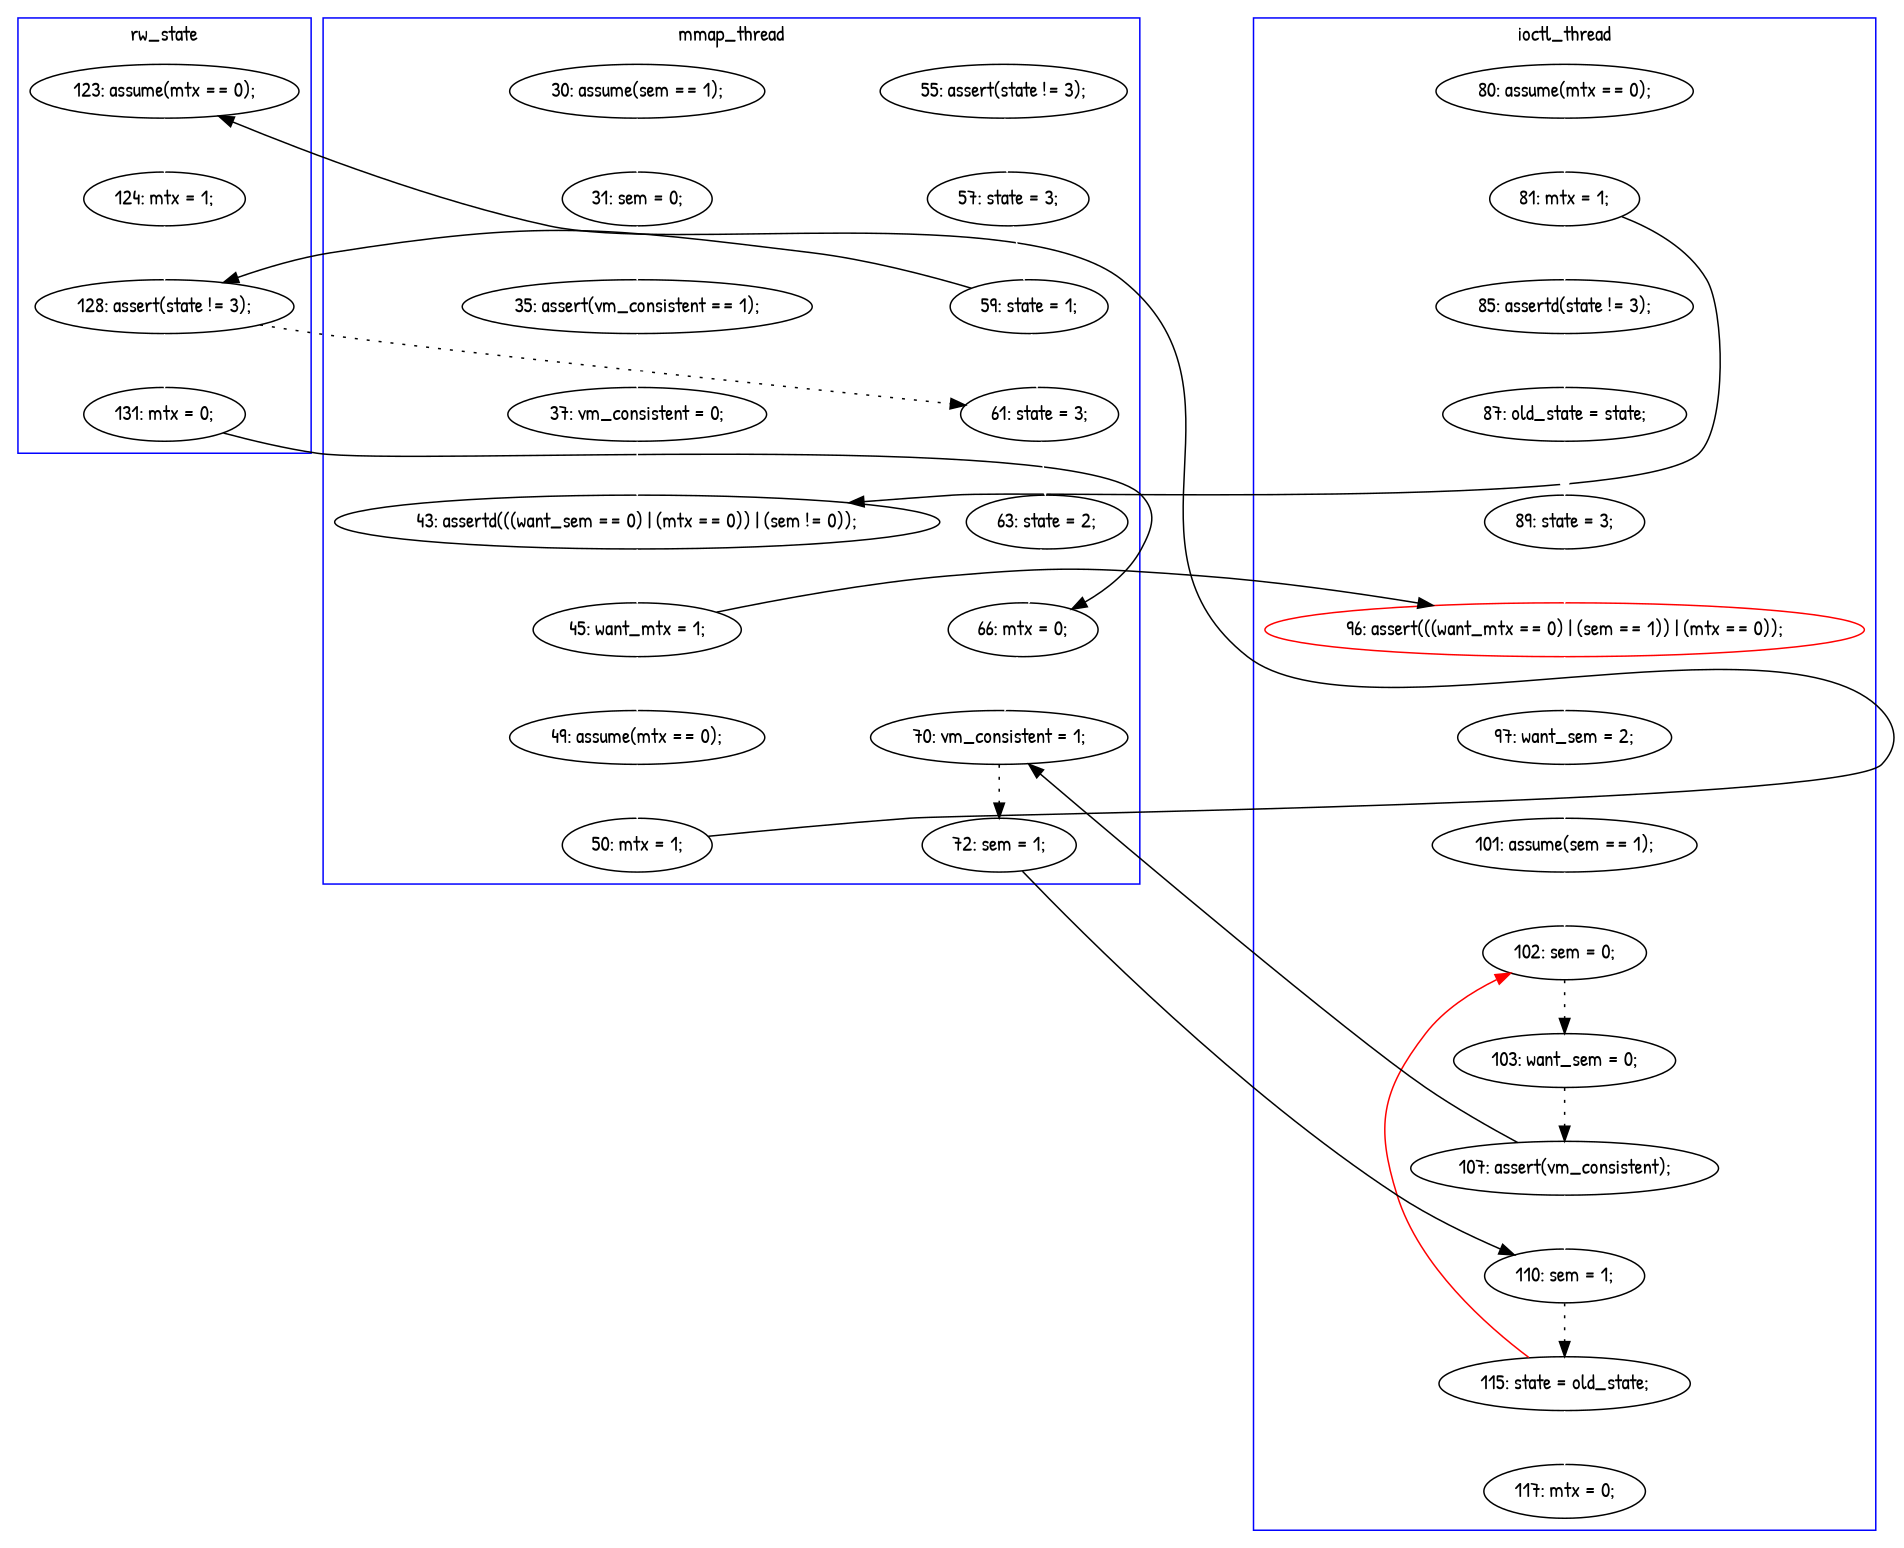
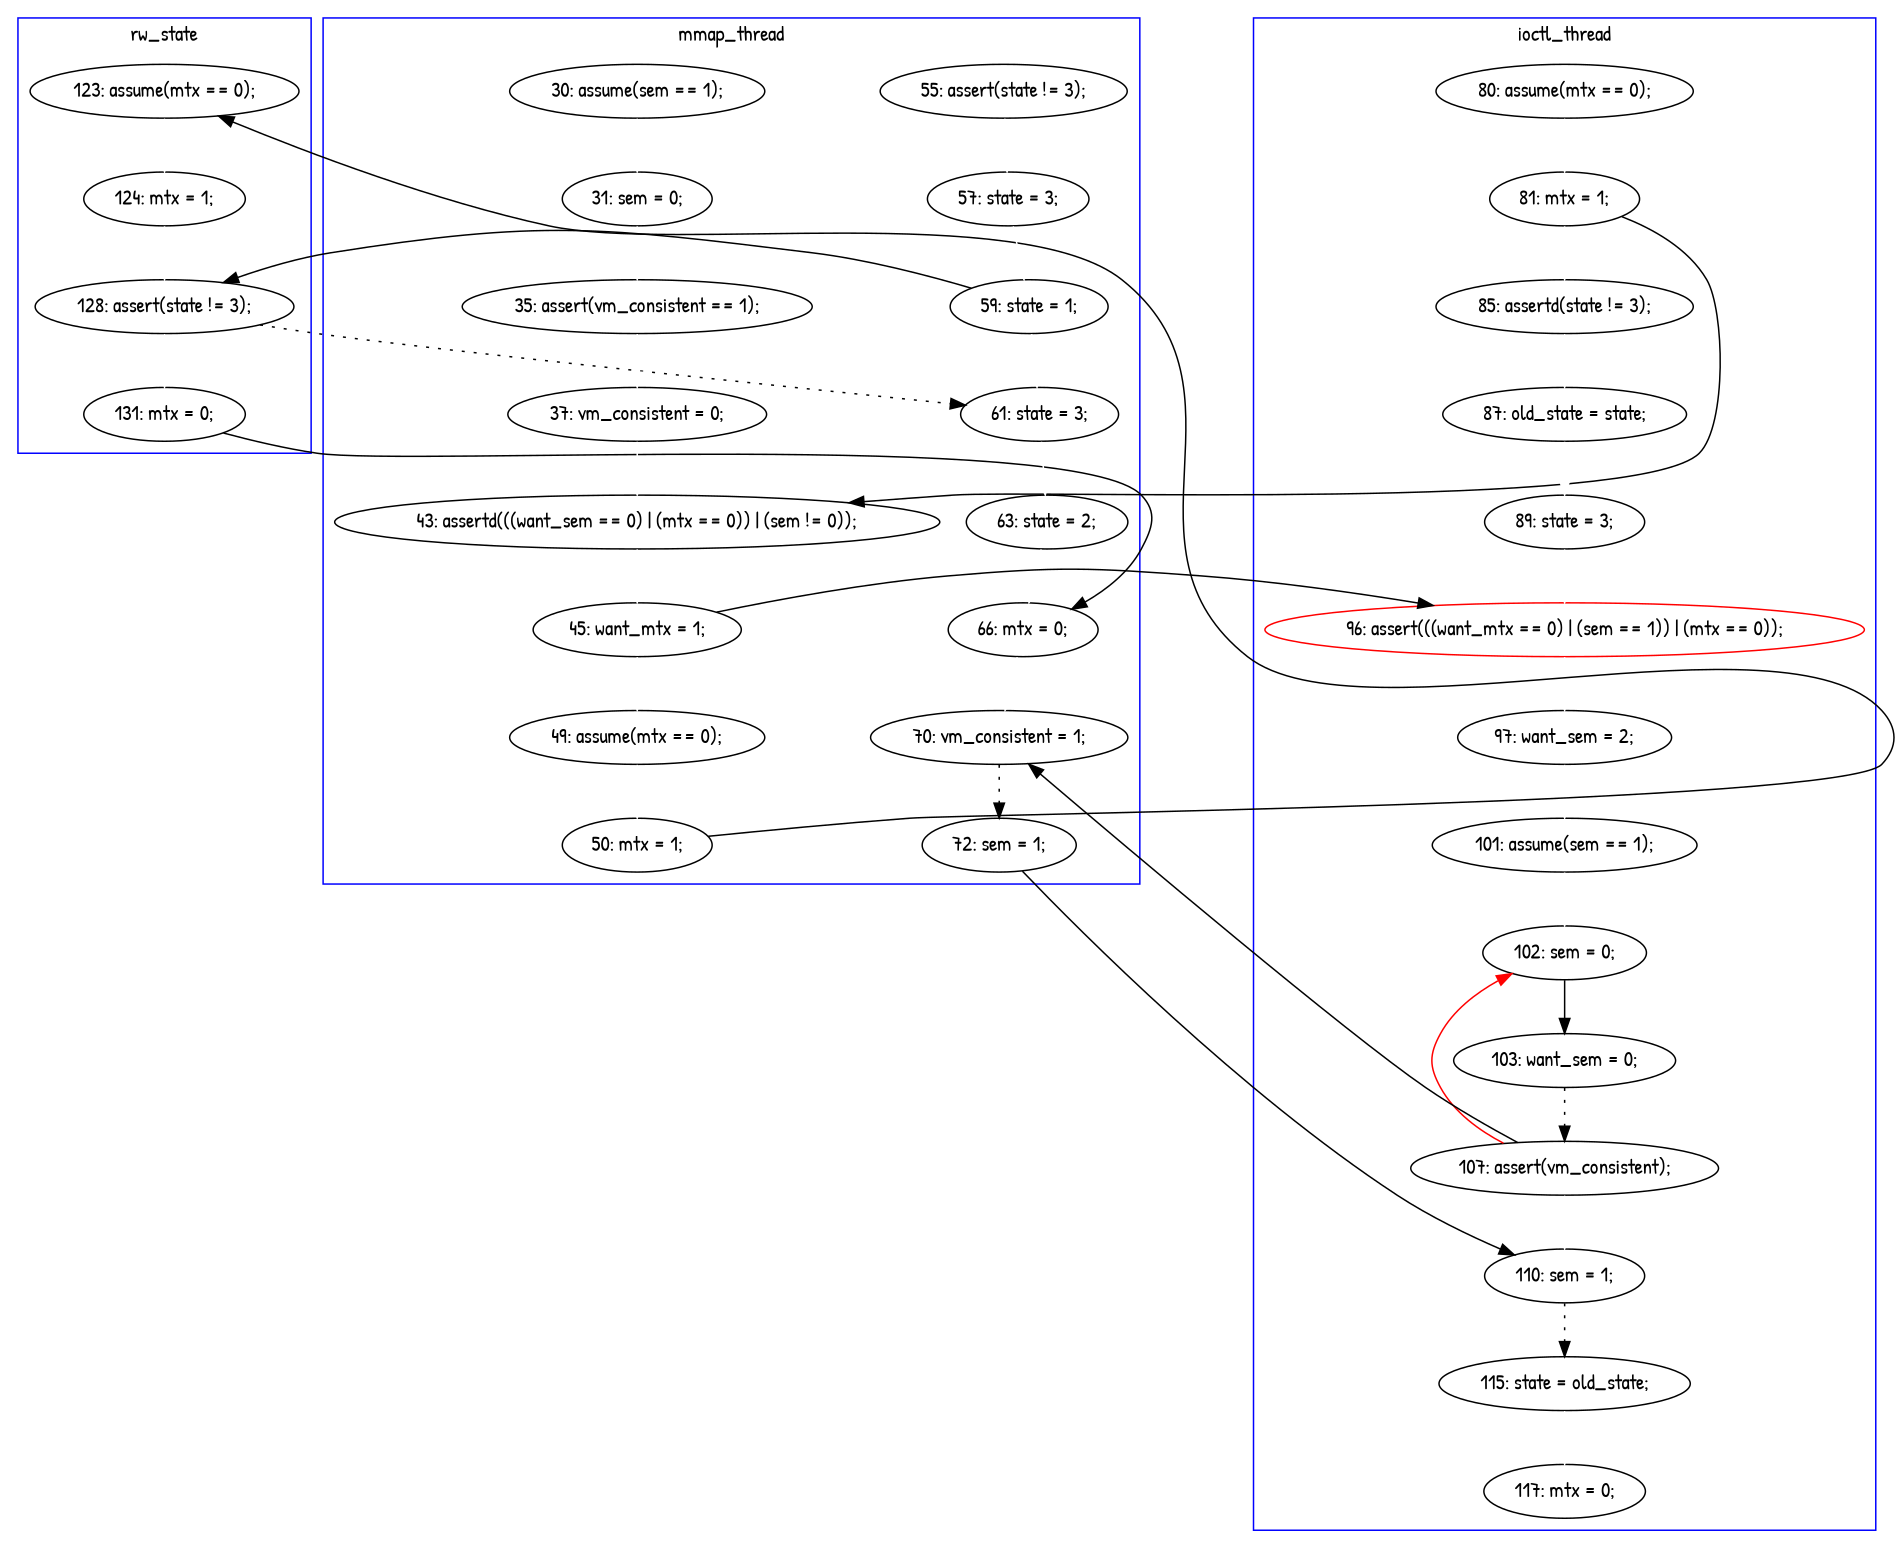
edge "102: sem = 0;" -> "103: want_sem = 0;": style dotted -> solid
edge "115: state = old_state;" -> "102: sem = 0;": now "107: assert(vm_consistent);" -> "102: sem = 0;"
